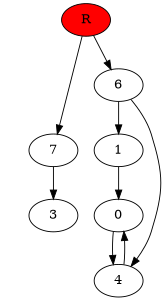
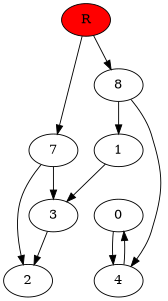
node "6": label "6" -> "8"
edge "1" -> "0": now "1" -> "3"
node "2": added
